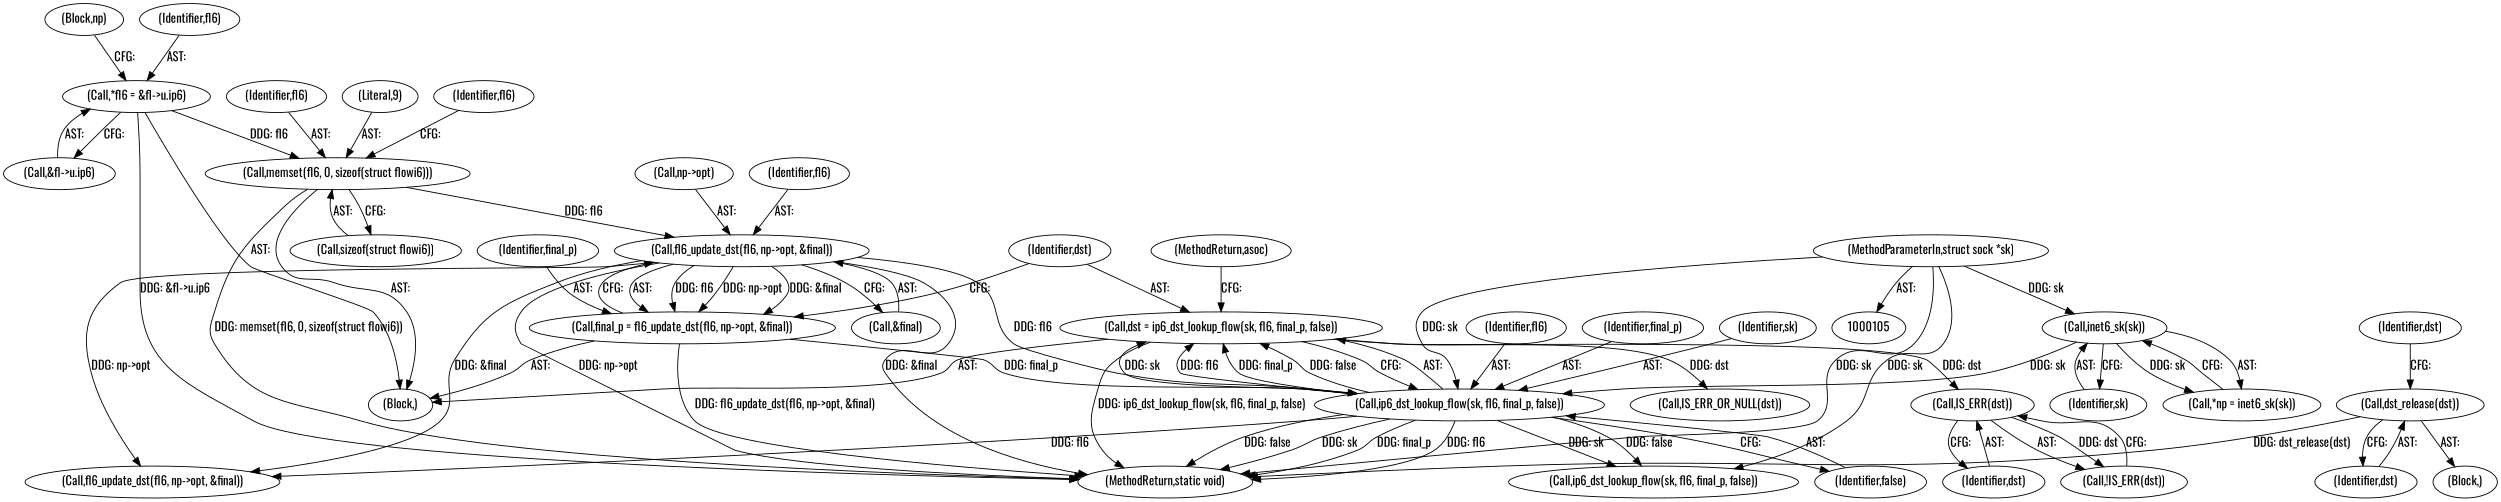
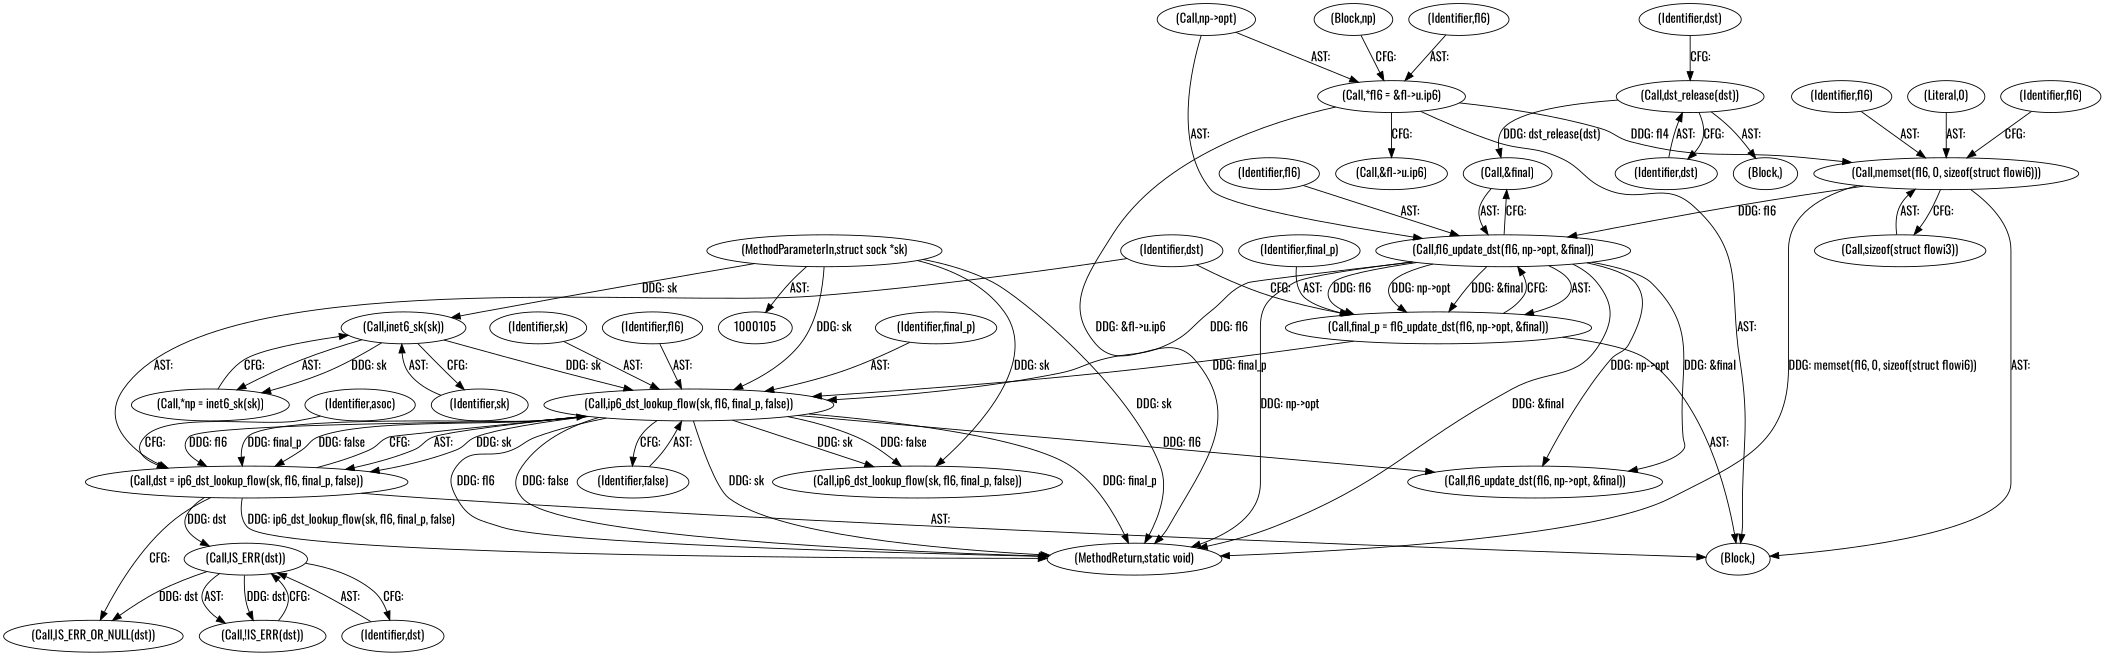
node "(Literal,9)": label "(Literal,9)" -> "(Literal,0)"
edge "(Call,&fl->u.ip6)" -> "(Call,*fl6 = &fl->u.ip6)": now "(Call,np->opt)" -> "(Call,*fl6 = &fl->u.ip6)"
edge "(Call,*fl6 = &fl->u.ip6)" -> "(Call,memset(fl6, 0, sizeof(struct flowi6)))": label "DDG: fl6" -> "DDG: fl4"
node "(Call,sizeof(struct flowi6))": label "(Call,sizeof(struct flowi6))" -> "(Call,sizeof(struct flowi3))"
node "(MethodReturn,asoc)": label "(MethodReturn,asoc)" -> "(Identifier,asoc)"
edge "(Call,dst = ip6_dst_lookup_flow(sk, fl6, final_p, false))" -> "(Call,IS_ERR_OR_NULL(dst))": label "DDG: dst" -> "CFG: "
edge "(Call,final_p = fl6_update_dst(fl6, np->opt, &final))" -> "(MethodReturn,static void)": removed, label "DDG: fl6_update_dst(fl6, np->opt, &final)"
edge "(Call,dst_release(dst))" -> "(MethodReturn,static void)": now "(Call,dst_release(dst))" -> "(Call,&final)"
edge "(Call,IS_ERR(dst))" -> "(Call,IS_ERR_OR_NULL(dst))": added, label "DDG: dst"
